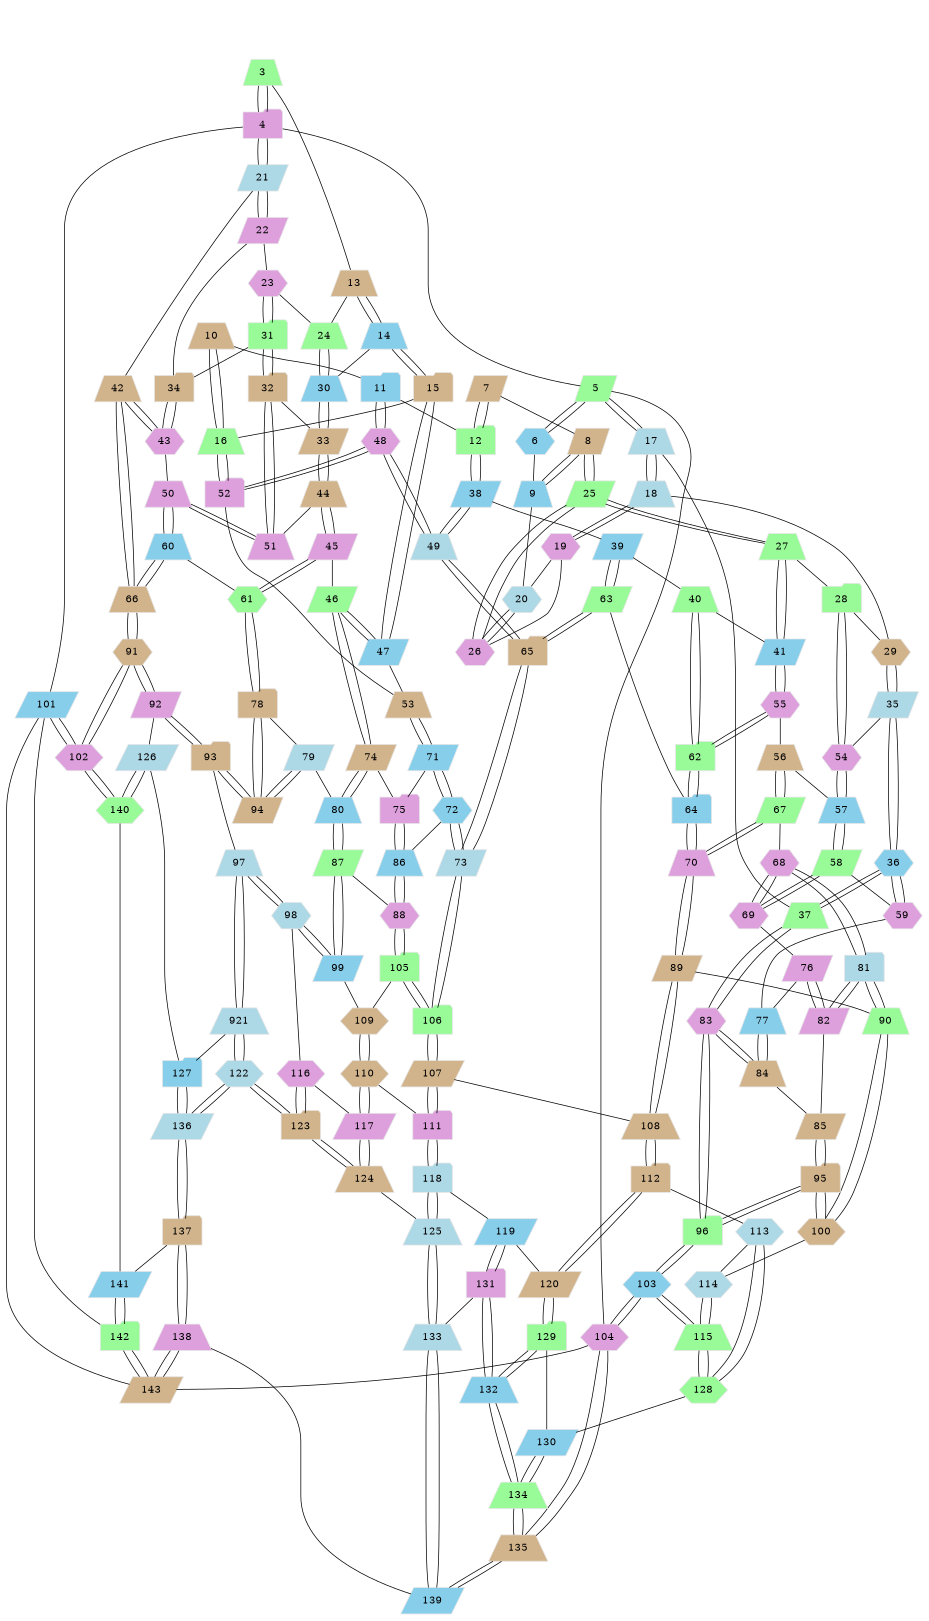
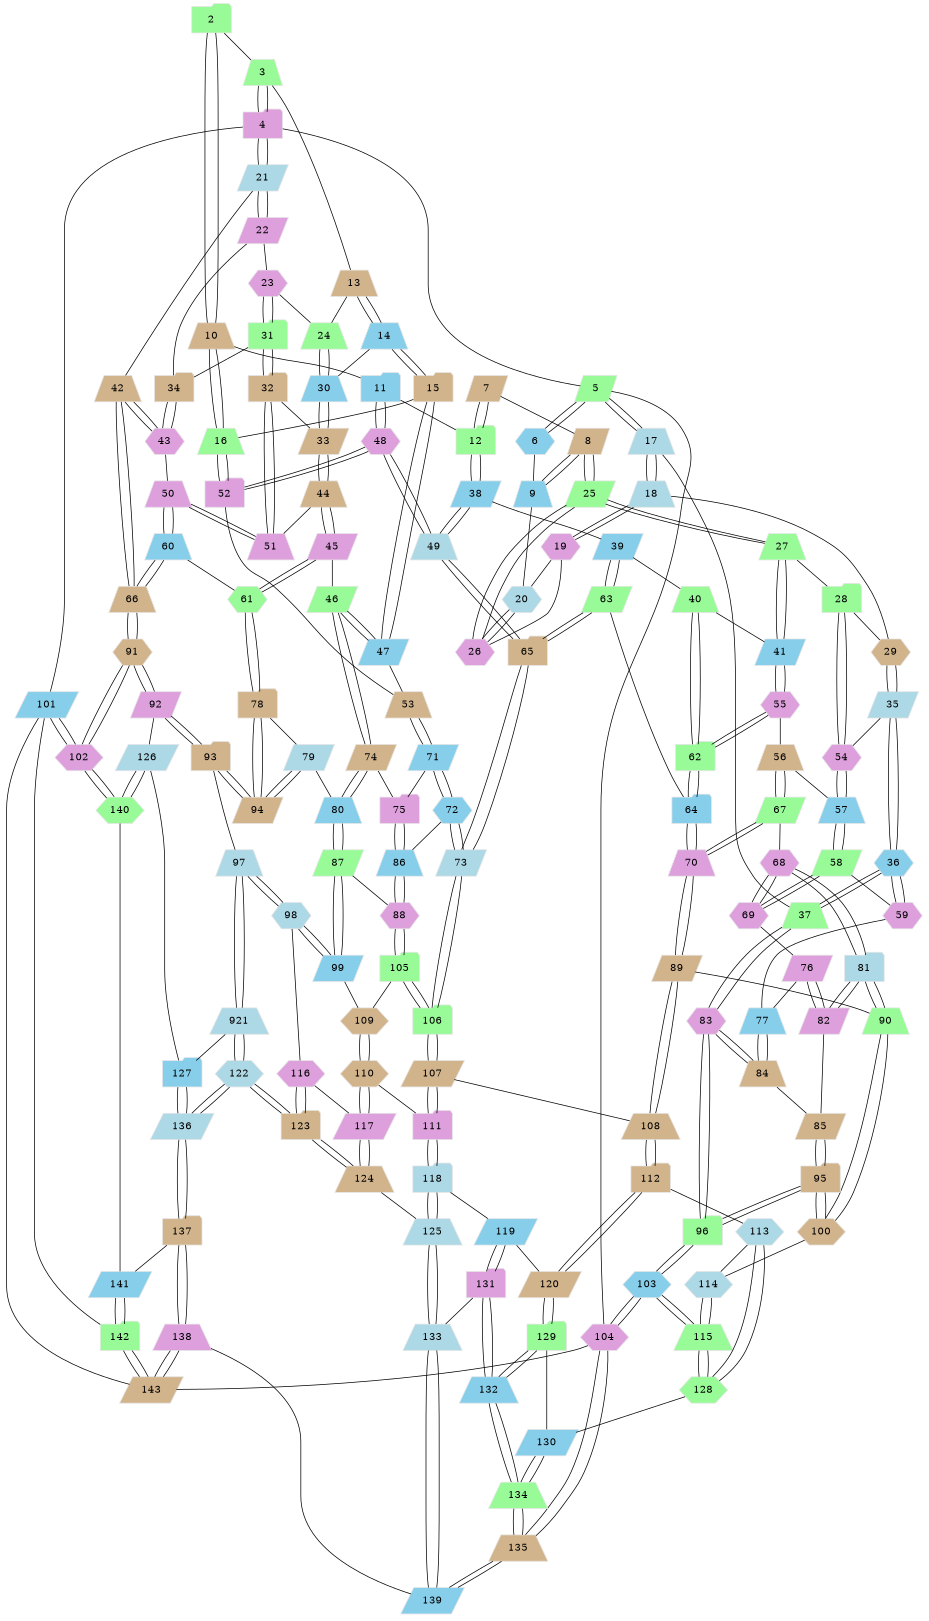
node "2": added
